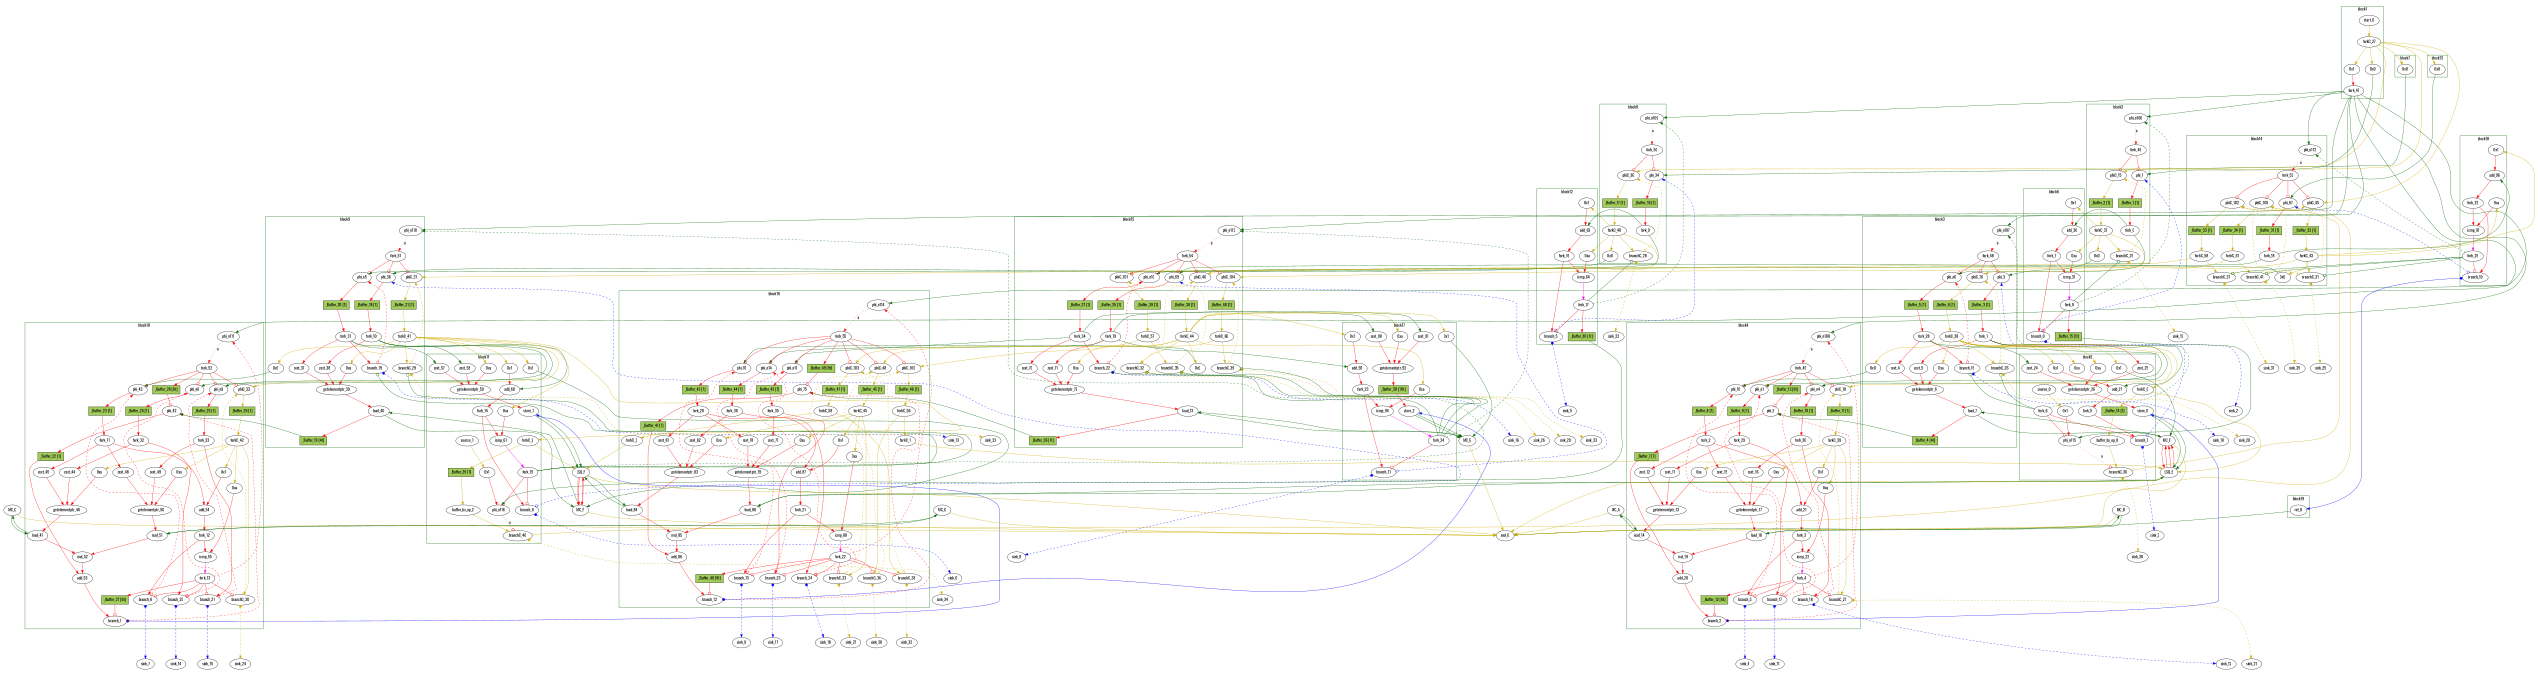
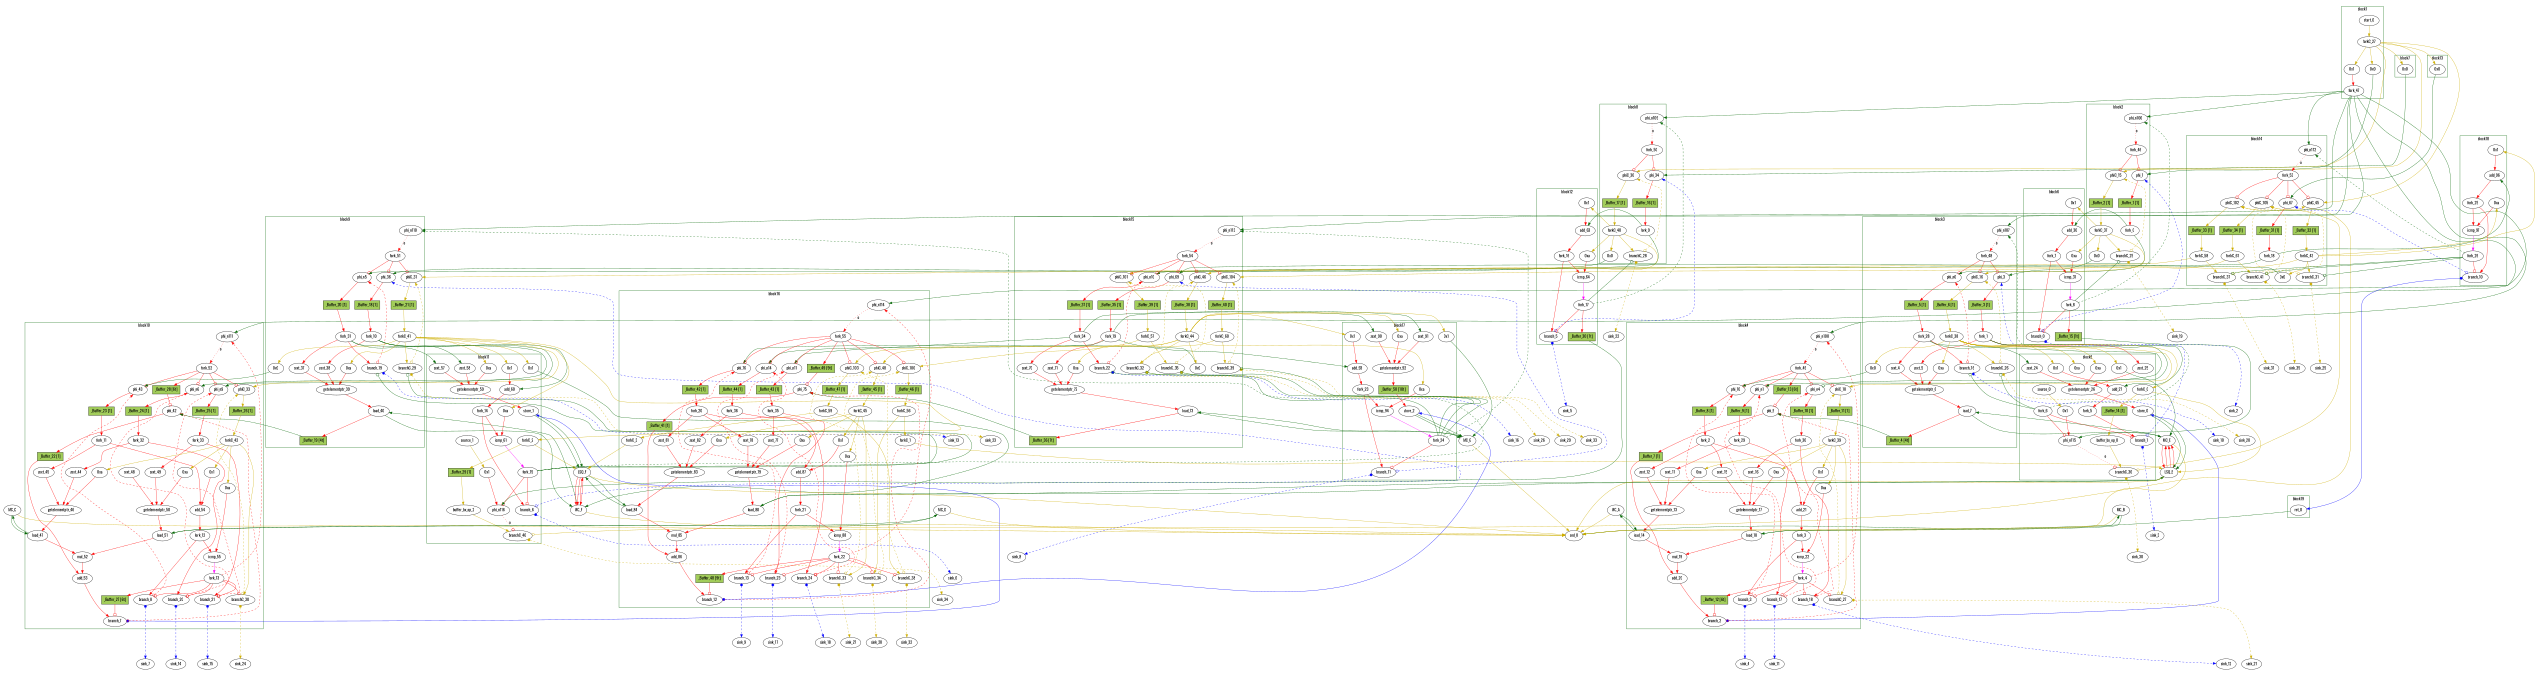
edge "fork_1" -> "phi_n4": arrowhead normal -> obox
edge "fork_11" -> "zext_48": removed
